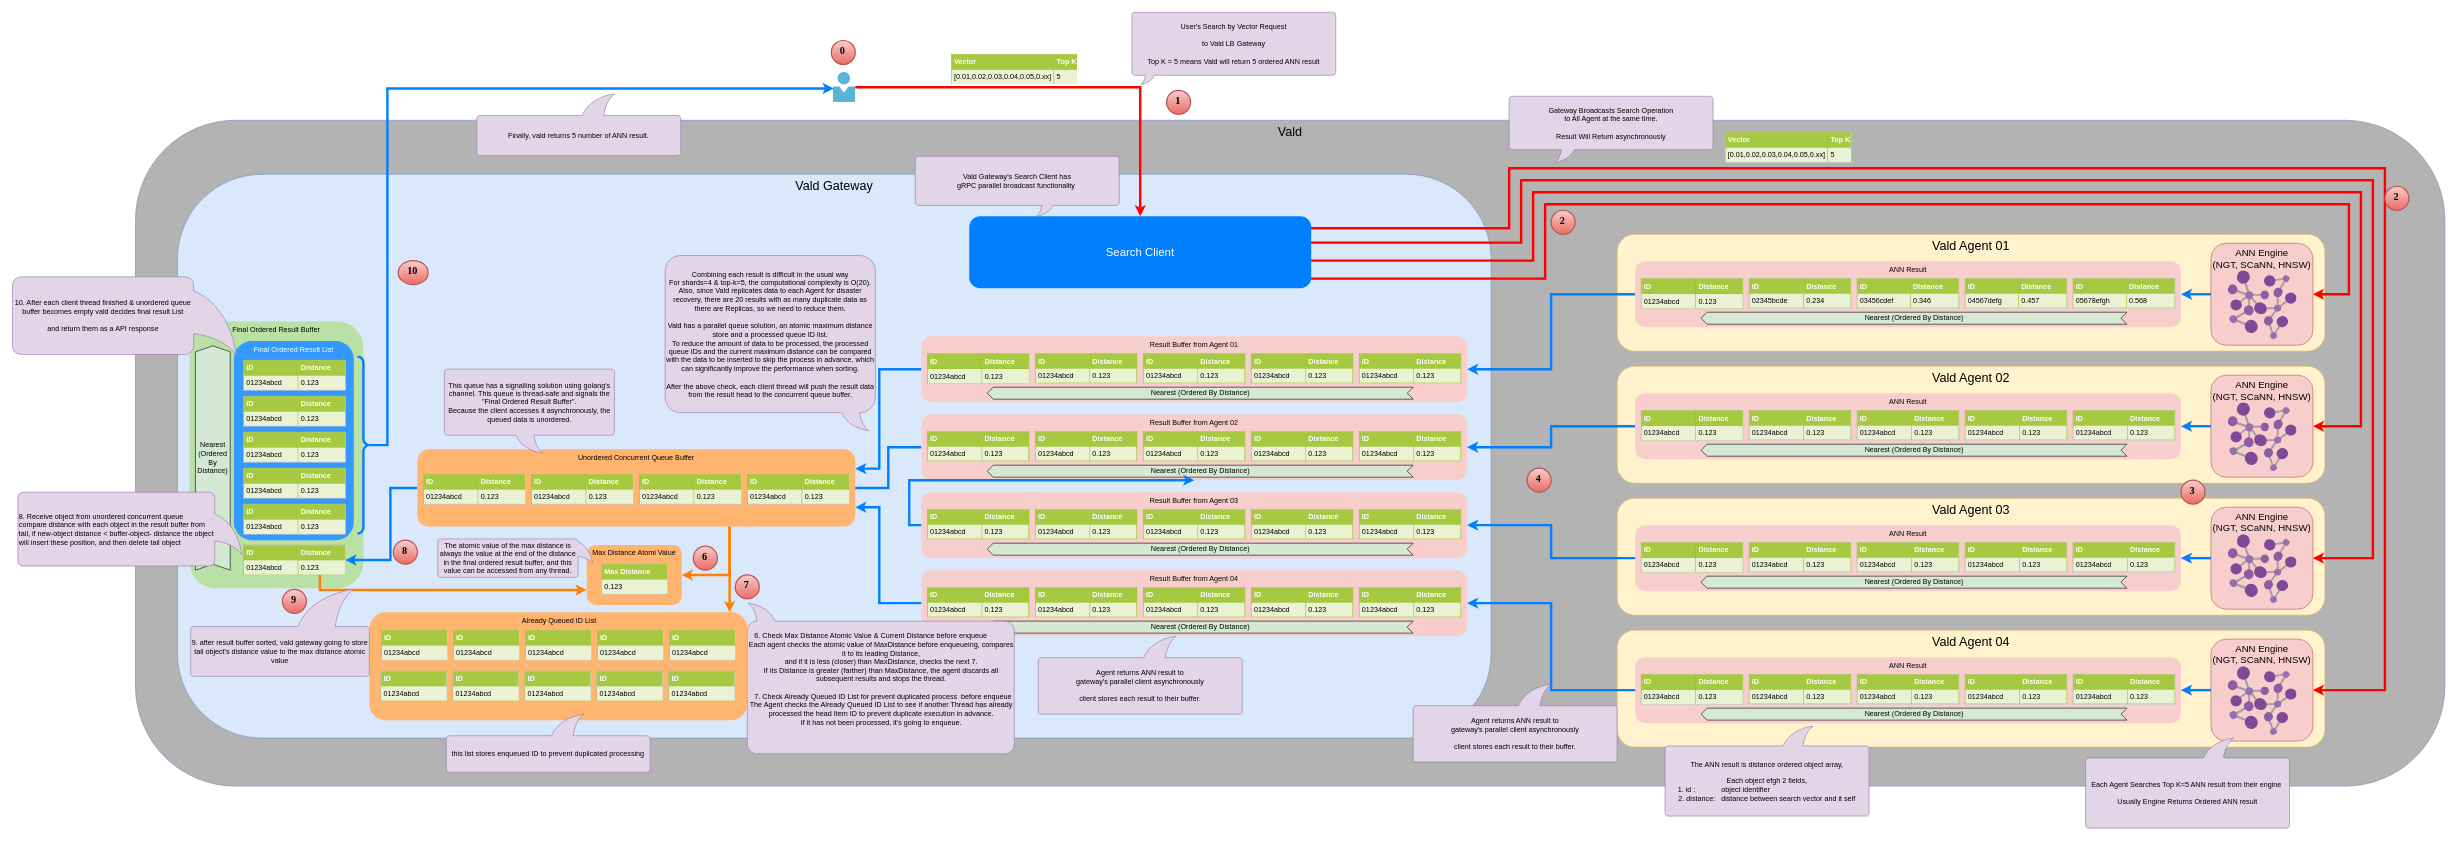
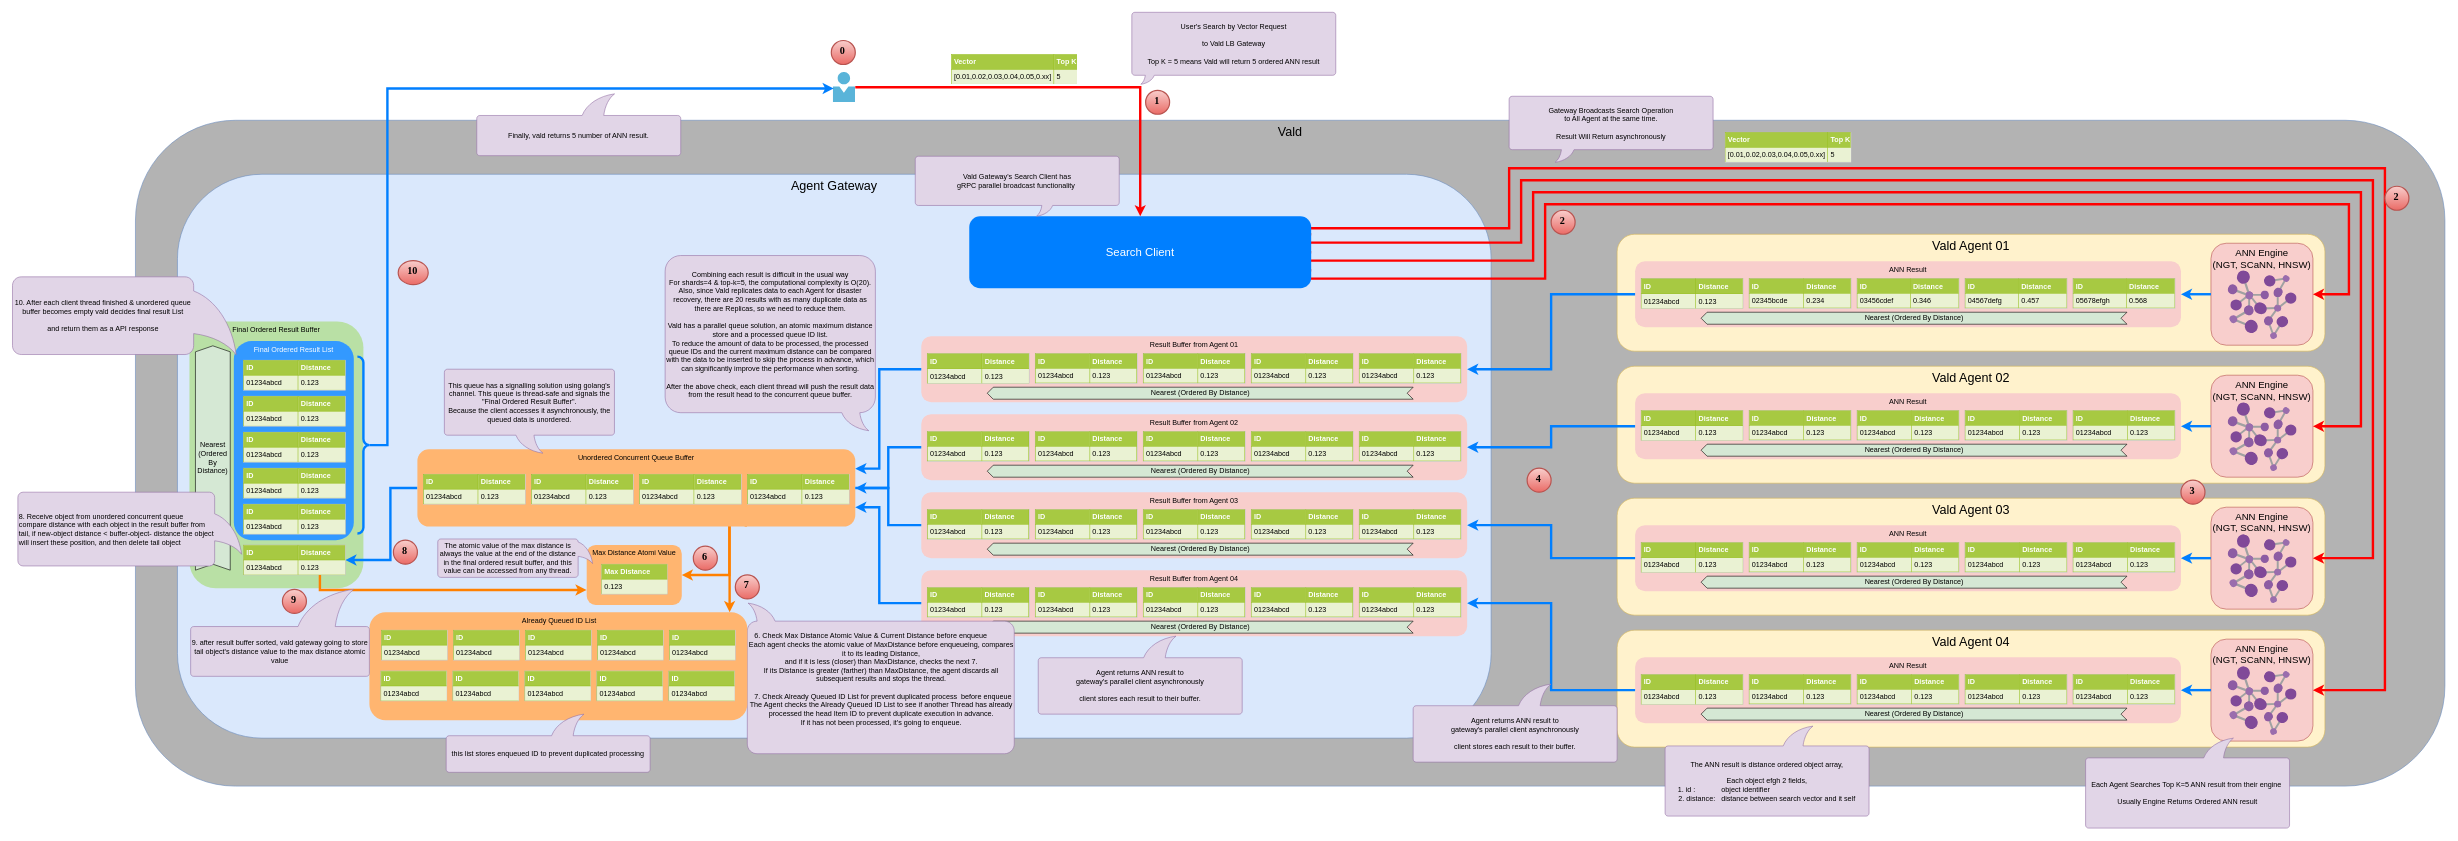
node "1": moved (1179, 102) -> (1158, 102)
node "Vald Gateway": label "Vald Gateway" -> "Agent Gateway"
edge "Result Buffer from Agent 03" -> "Result Buffer from Agent 02": now "Result Buffer from Agent 03" -> "Unordered Concurrent Queue Buffer"
